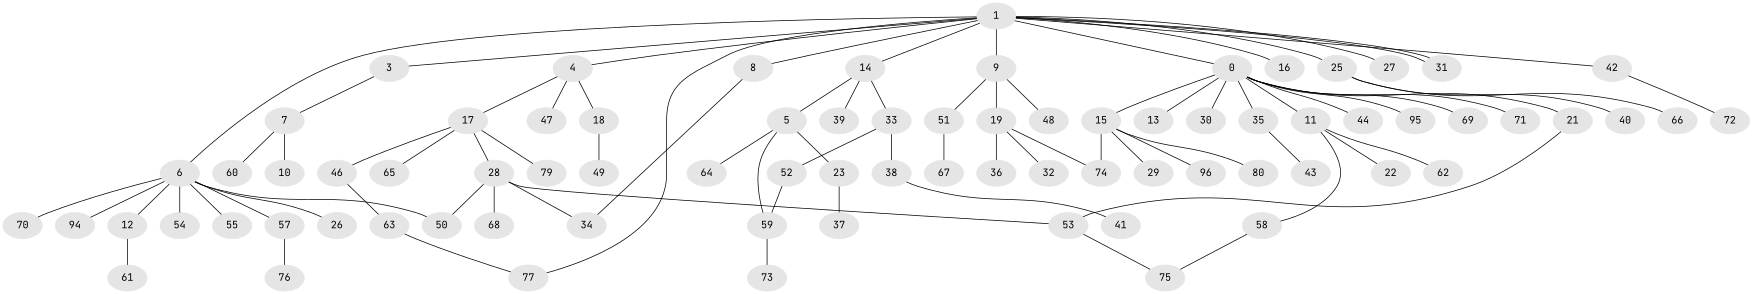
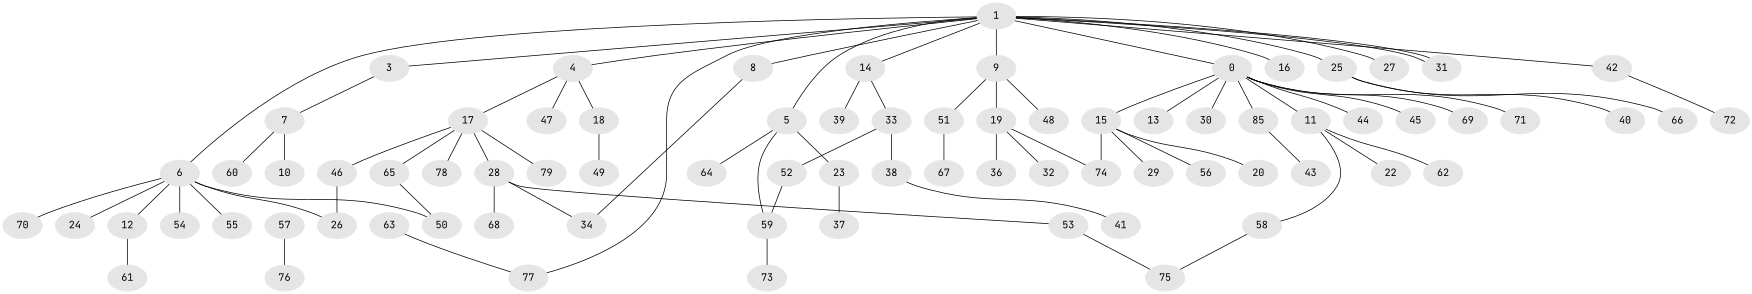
edge "14" -- "5": now "1" -- "5"
node "35": label "35" -> "85"
node "95": label "95" -> "45"
node "21": removed
node "78": added
node "96": label "96" -> "56"
node "80": label "80" -> "20"
edge "46" -- "63": now "46" -- "26"
edge "6" -- "57": removed
edge "28" -- "50": now "65" -- "50"
node "94": label "94" -> "24"
